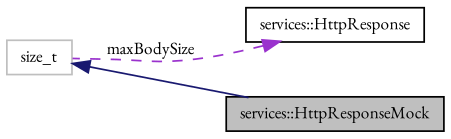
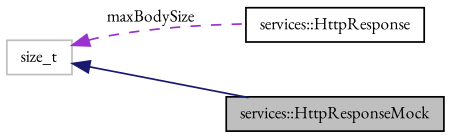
edge "size_t" -> "services::HttpResponse": reversed
